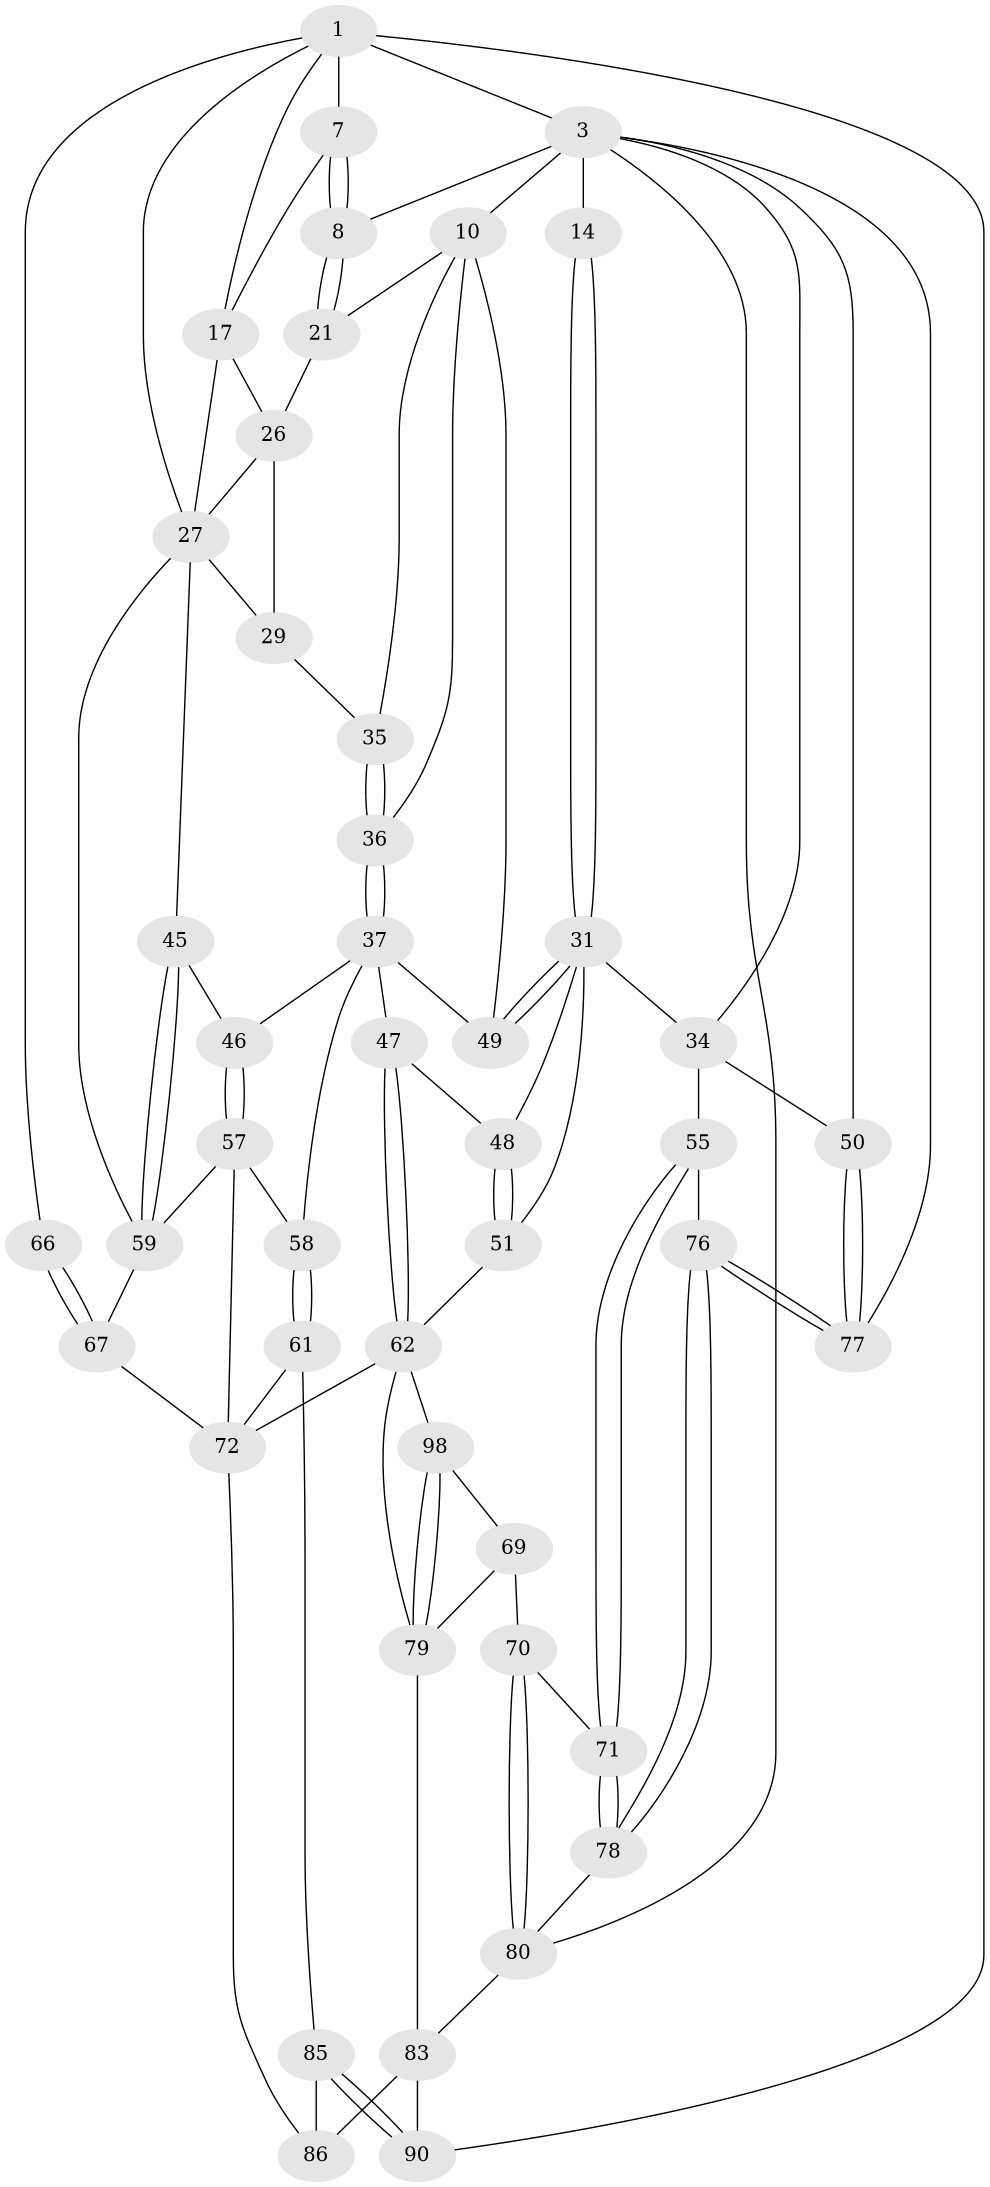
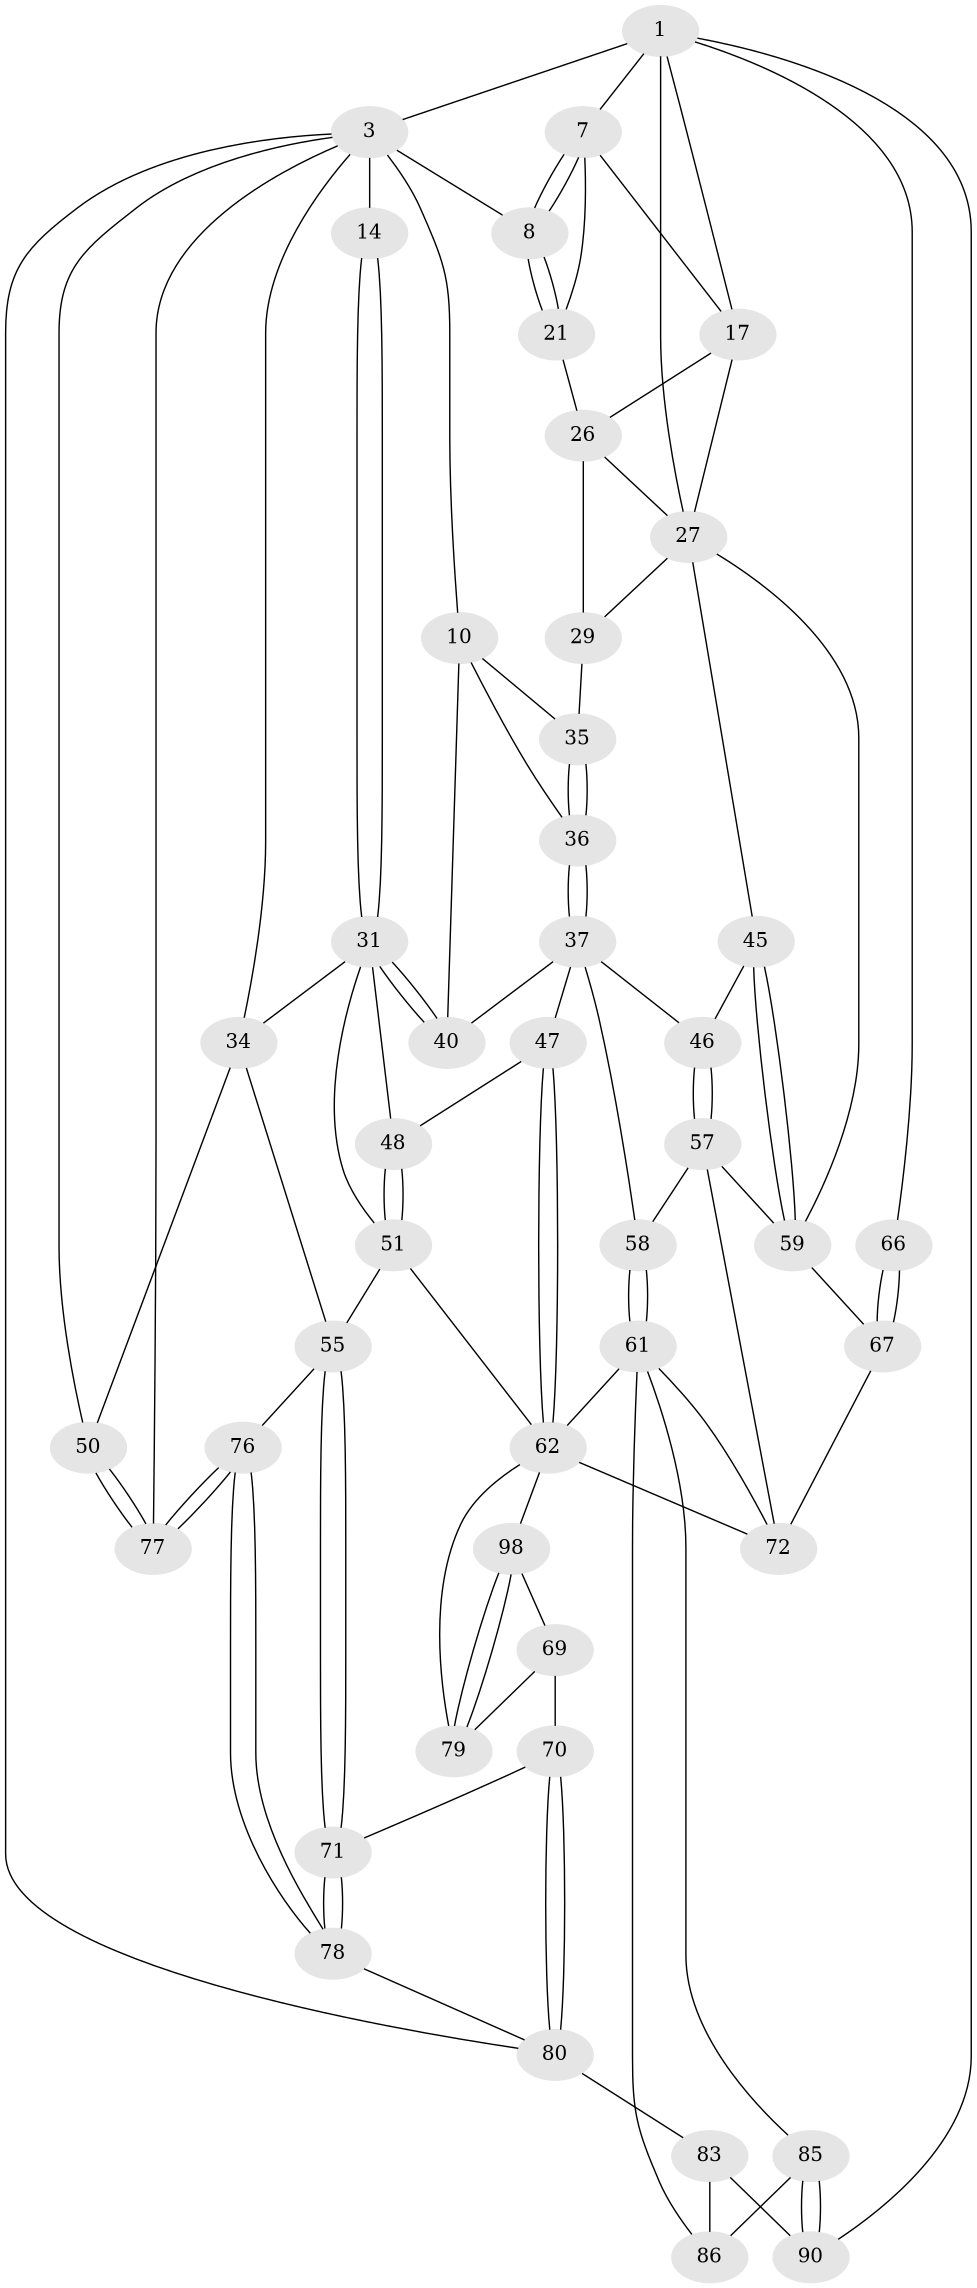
edge "10" -- "21": now "7" -- "21"
node "49": label "49" -> "40"
edge "51" -- "55": added
edge "61" -- "62": added
edge "72" -- "86": now "61" -- "86"
edge "79" -- "83": removed
